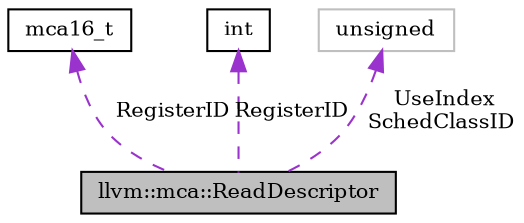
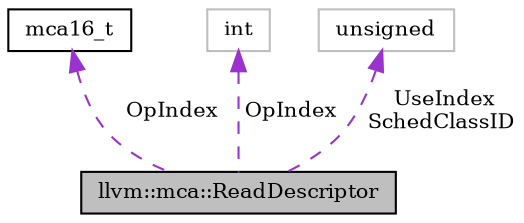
node "int": color black -> grey75
edge "llvm::mca::ReadDescriptor" -> "mca16_t": label " RegisterID" -> " OpIndex"
edge "llvm::mca::ReadDescriptor" -> "int": label " RegisterID" -> " OpIndex"
